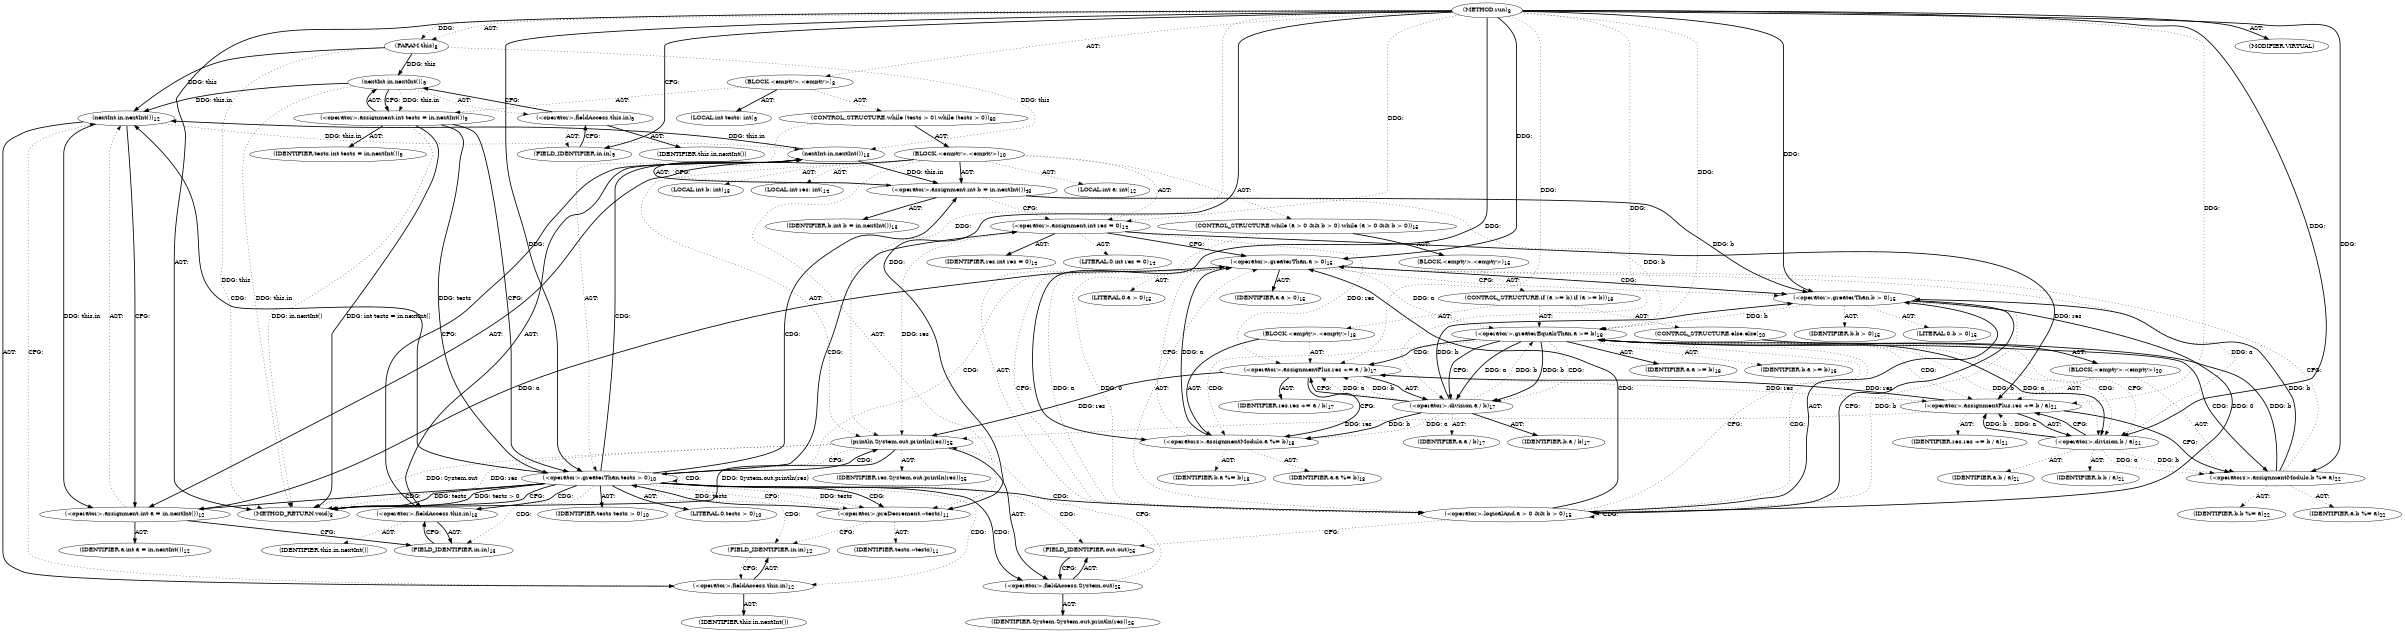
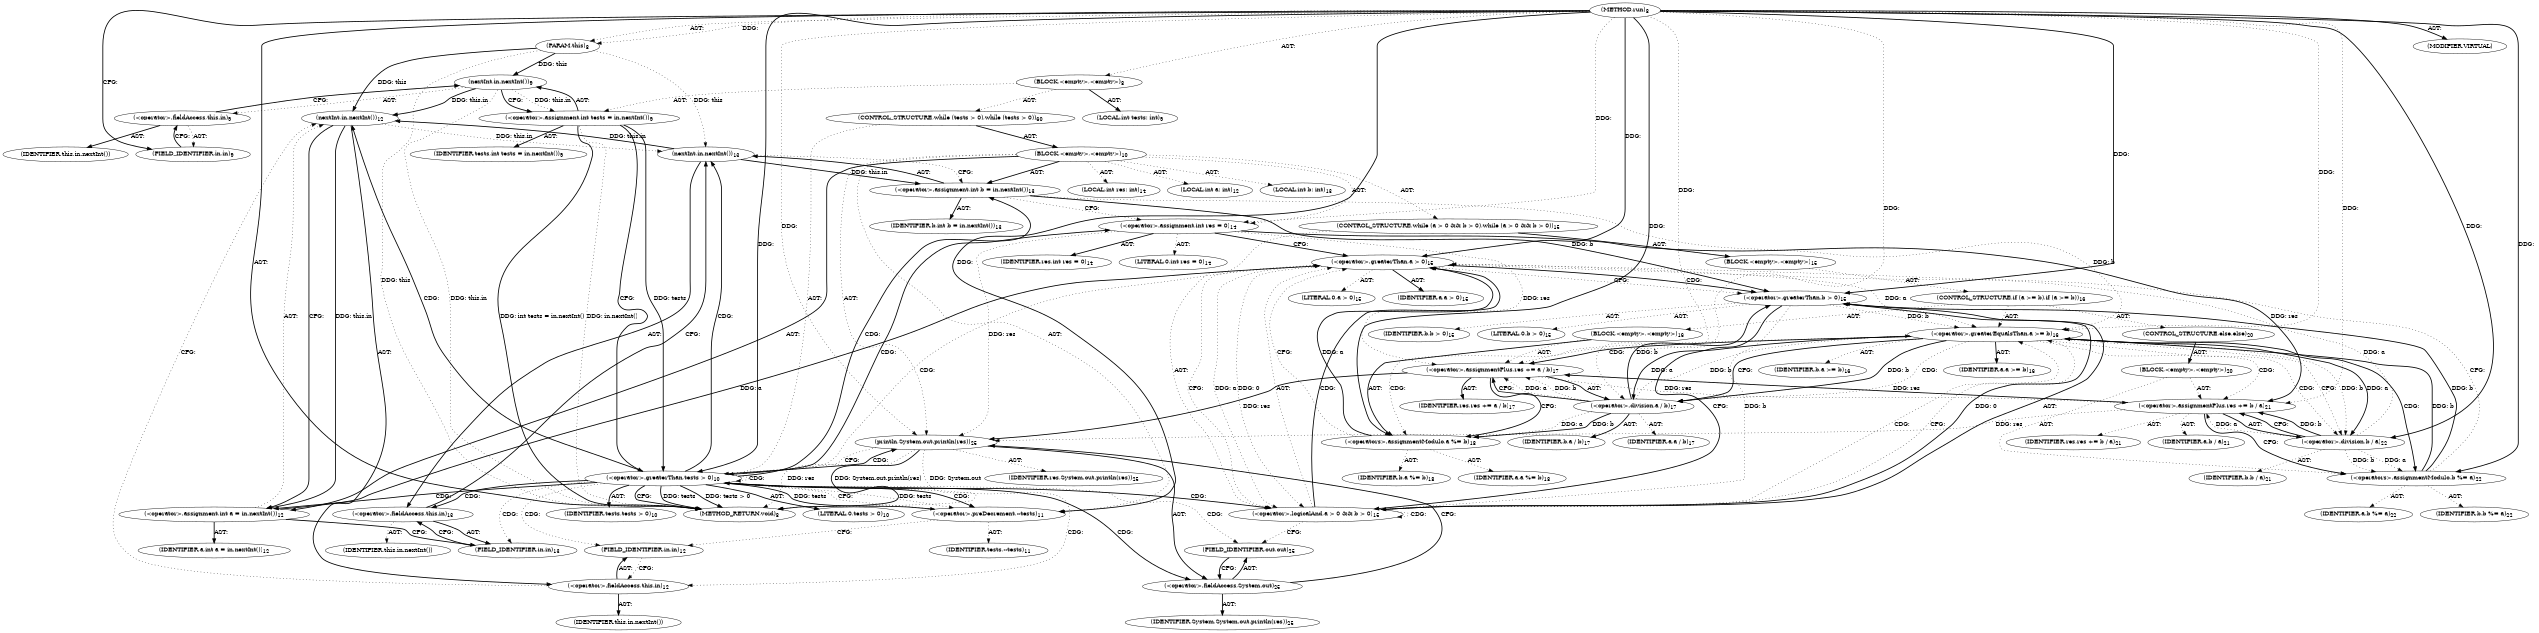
node "(<operator>.assignment,int b = in.nextInt())": text "43" -> "13"
node "(<operator>.division,b / a)": text "21" -> "22"
edge "(<operator>.division,b / a)" -> "(IDENTIFIER,a,b / a)": now "(<operator>.assignmentPlus,res += b / a)" -> "(IDENTIFIER,a,b / a)"
edge "(<operator>.fieldAccess,System.out)" -> "(println,System.out.println(res))": style dotted -> bold
